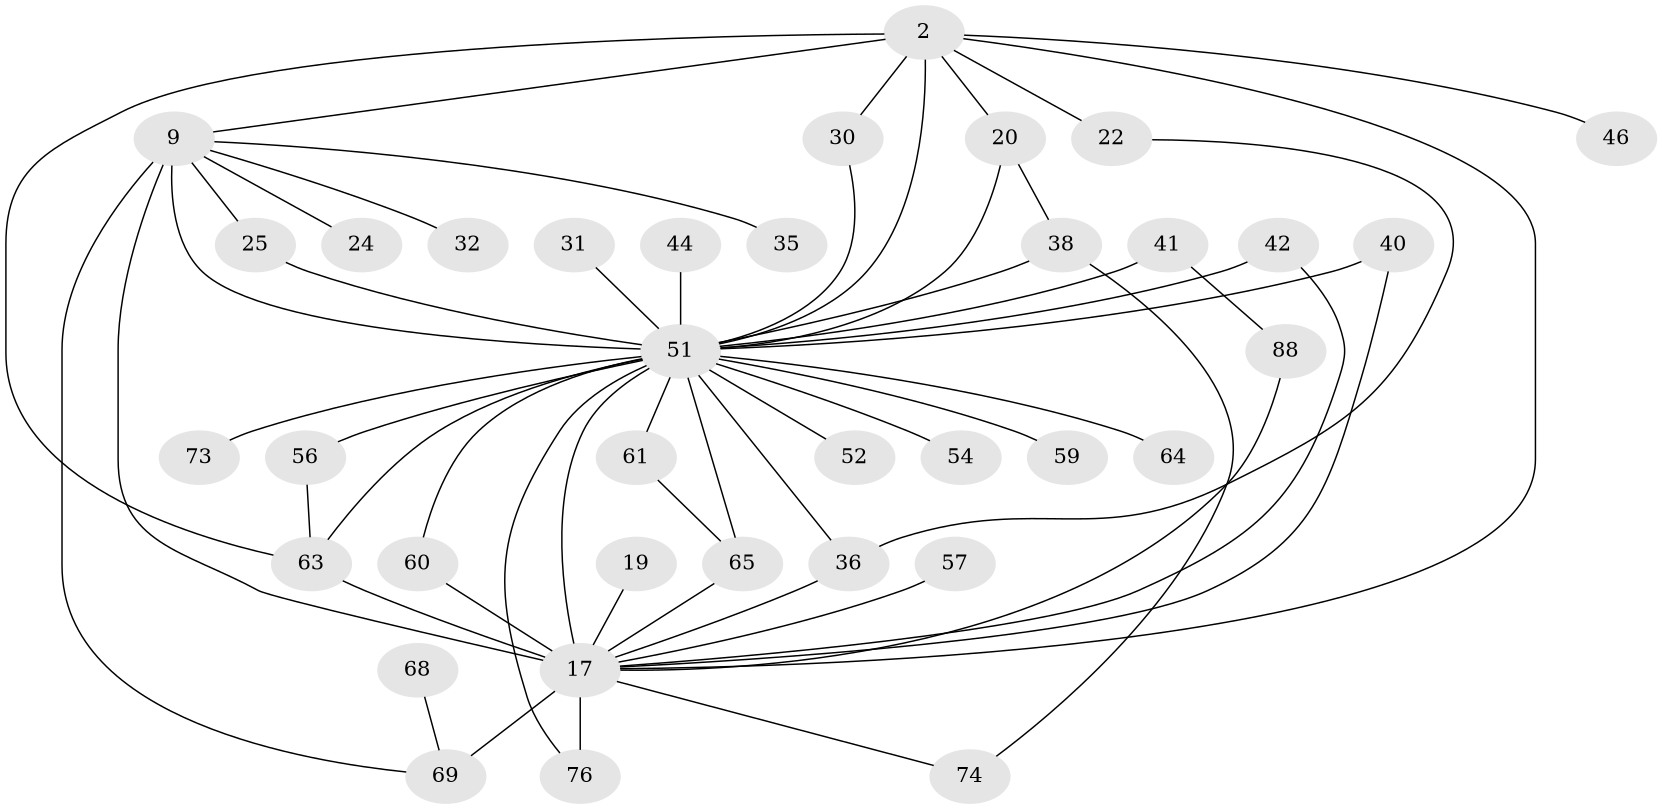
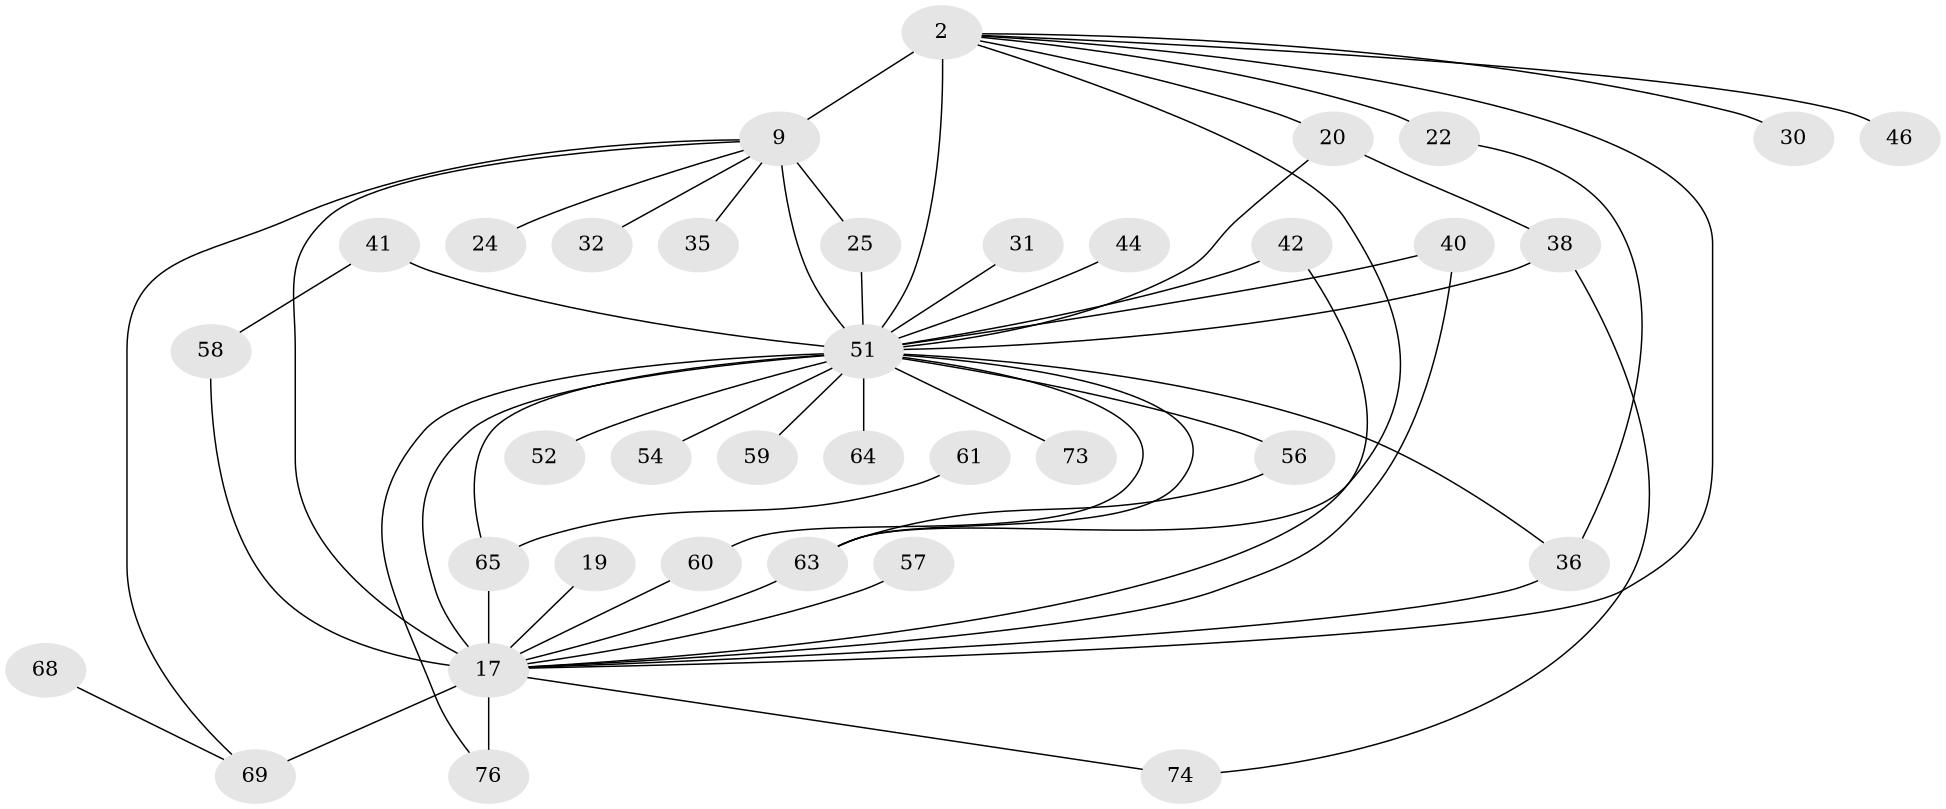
edge "30" -- "51": removed
node "88": label "88" -> "58"
edge "51" -- "61": removed
